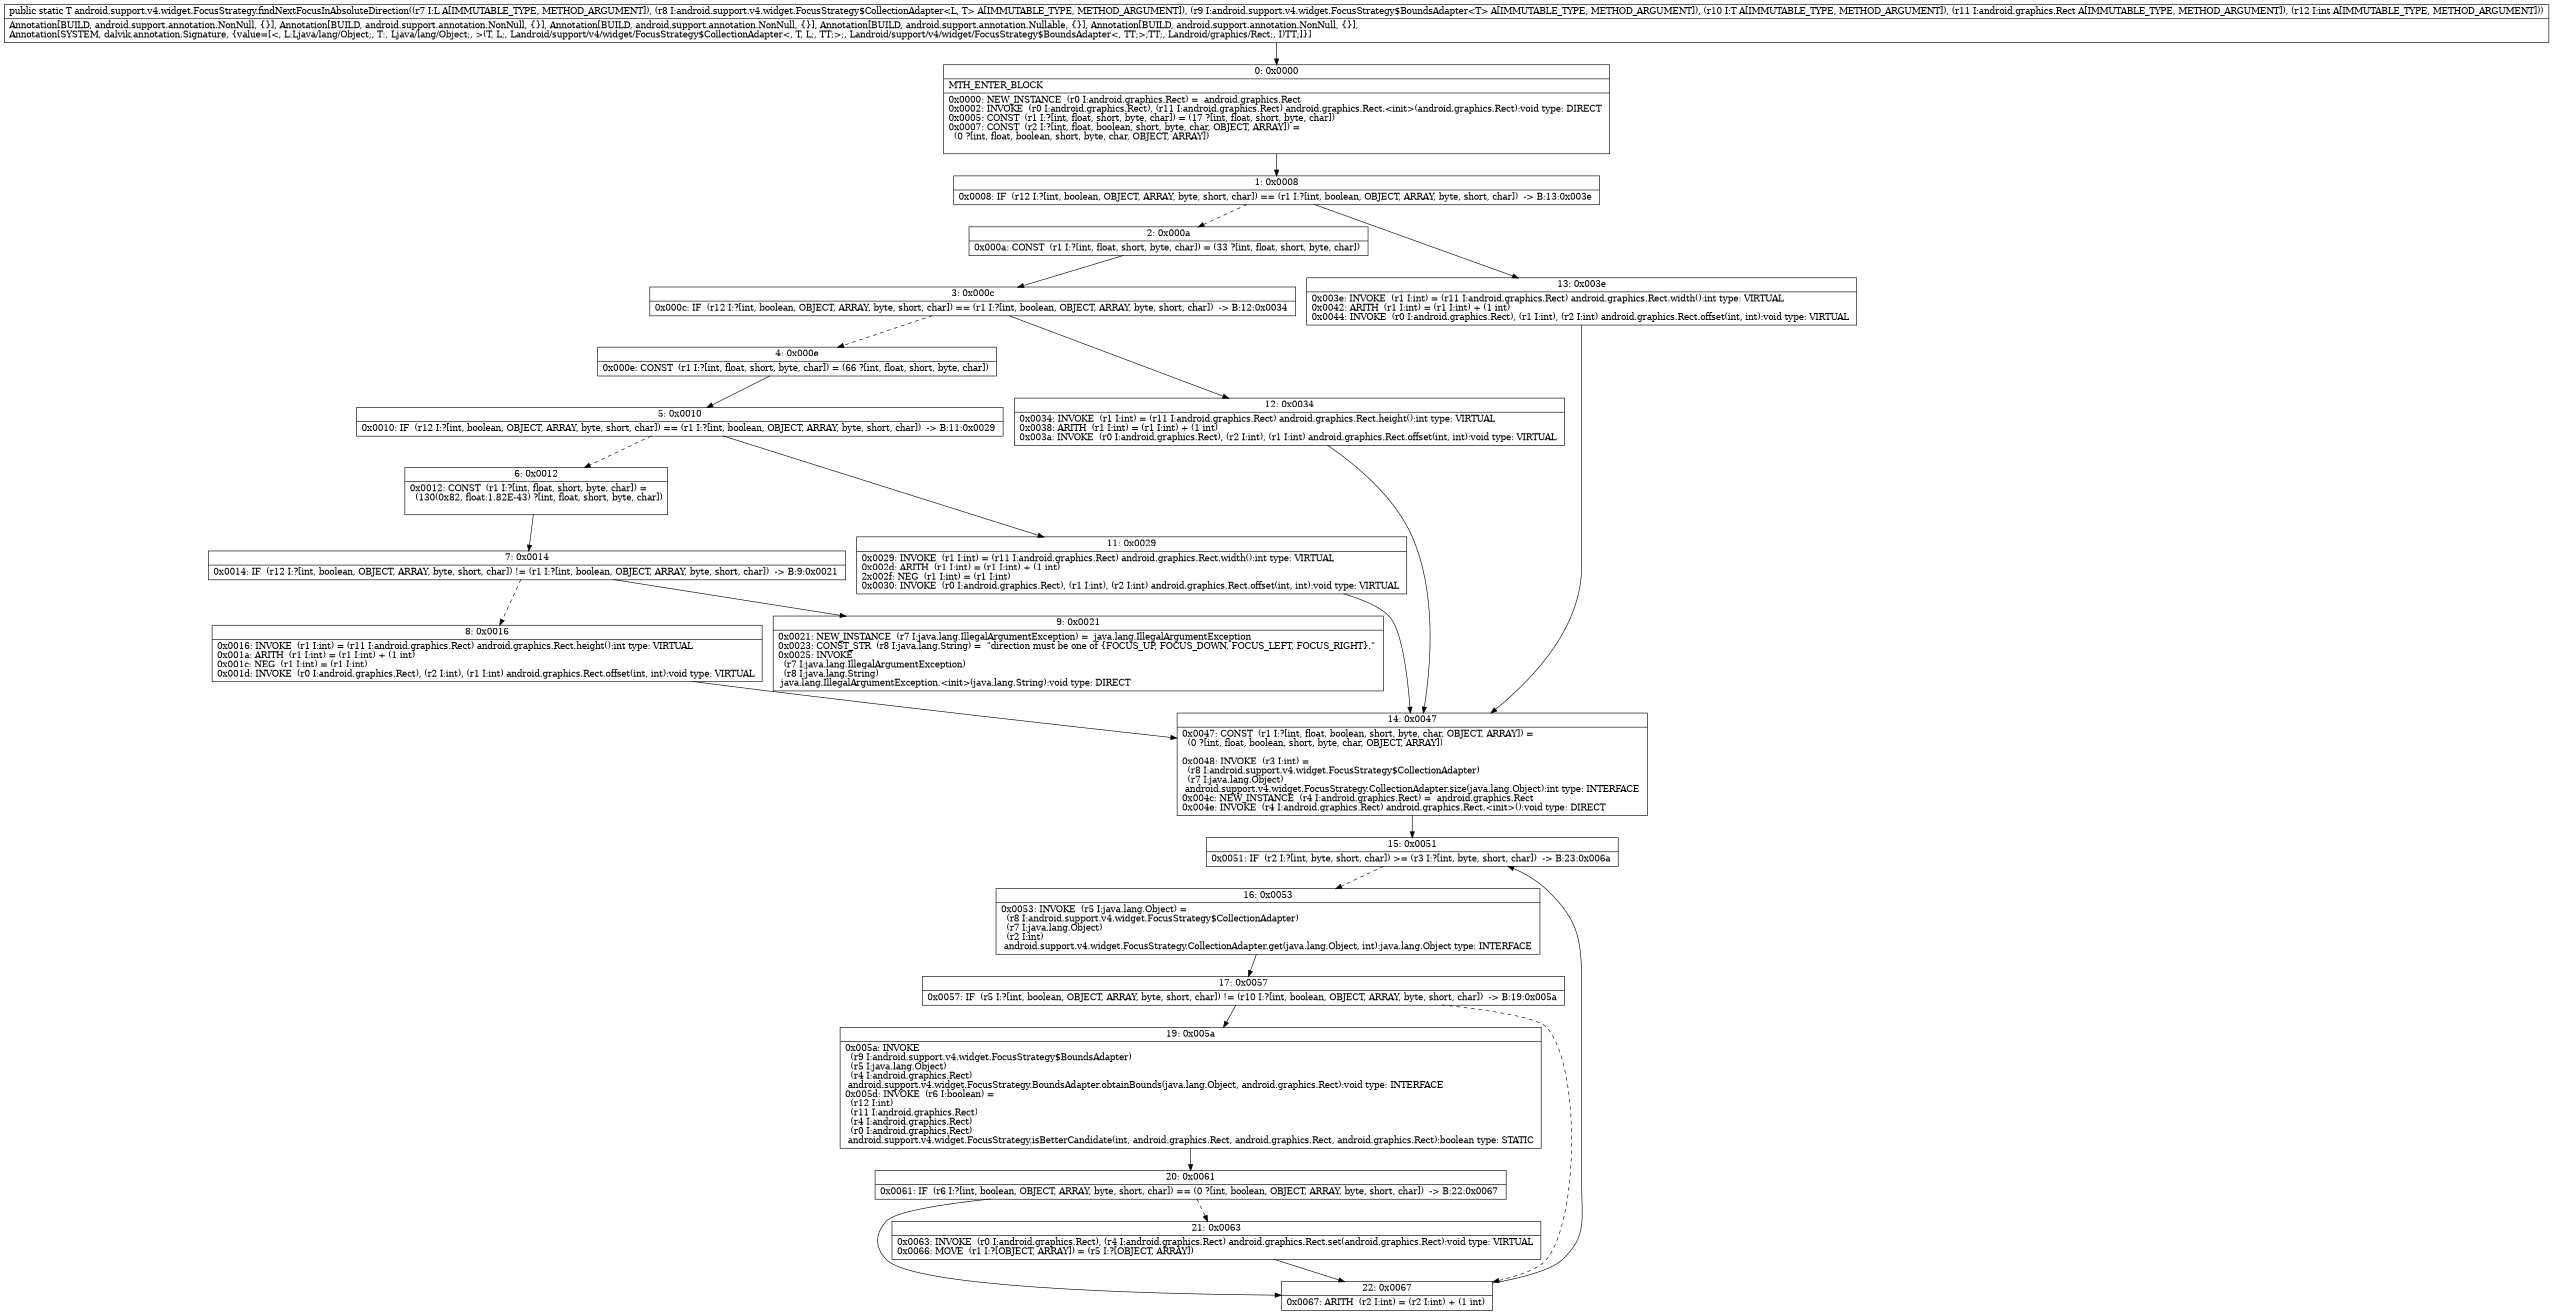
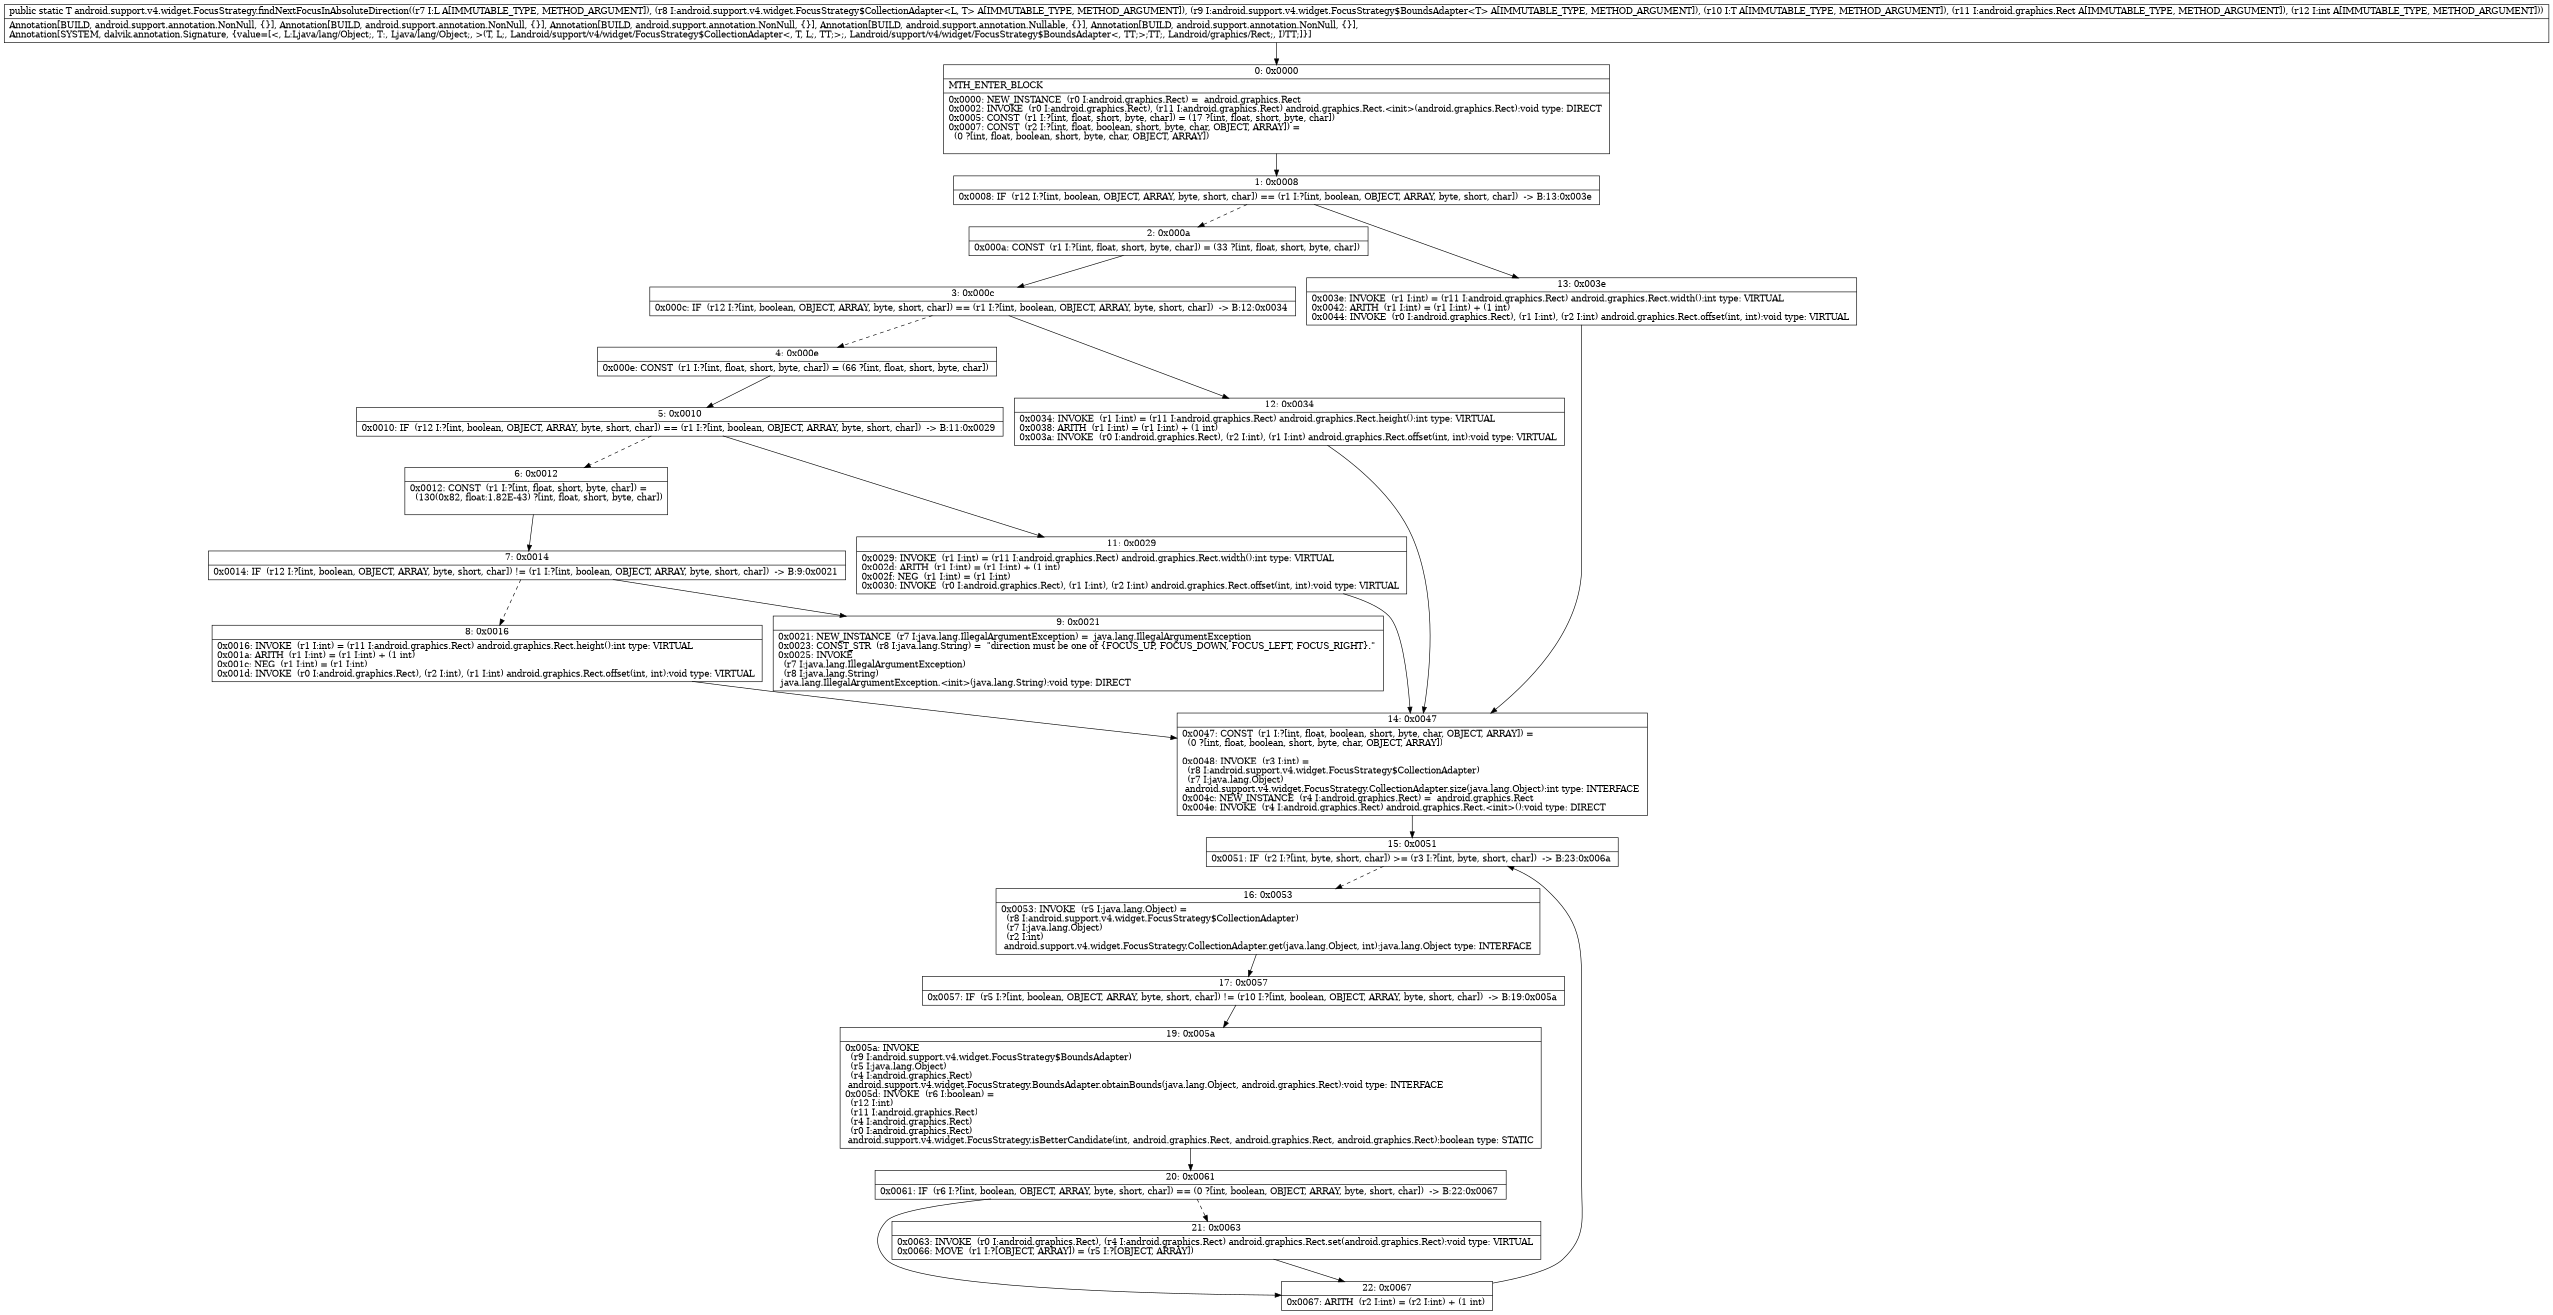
node "11: 0x0029": text "2x002f: NEG  (r1 I:int) = (r1 I:int)" -> "0x002f: NEG  (r1 I:int) = (r1 I:int)"
edge "17: 0x0057" -> "22: 0x0067": removed
